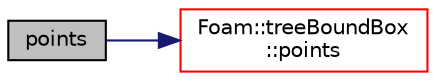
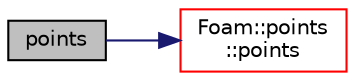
node "Foam::treeBoundBox ::points": label "Foam::treeBoundBox ::points" -> "Foam::points ::points"
